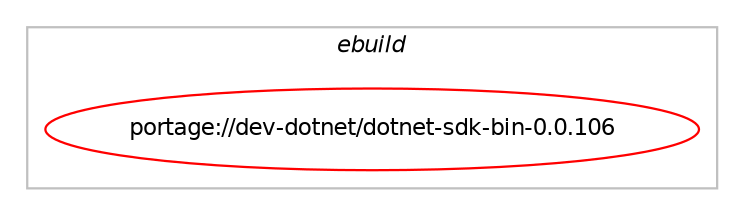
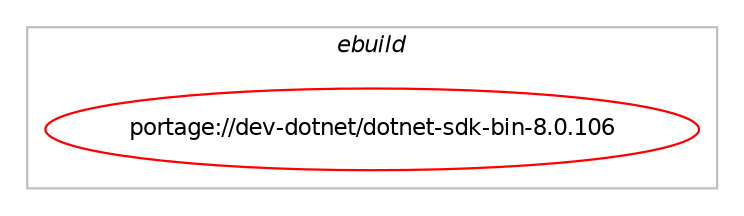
node "portage://dev-dotnet/dotnet-sdk-bin-0.0.106": label "portage://dev-dotnet/dotnet-sdk-bin-0.0.106" -> "portage://dev-dotnet/dotnet-sdk-bin-8.0.106"
